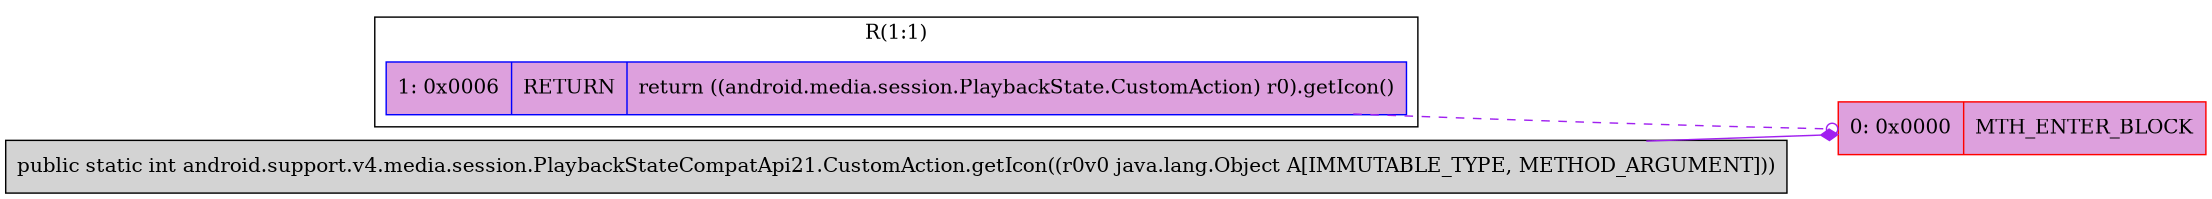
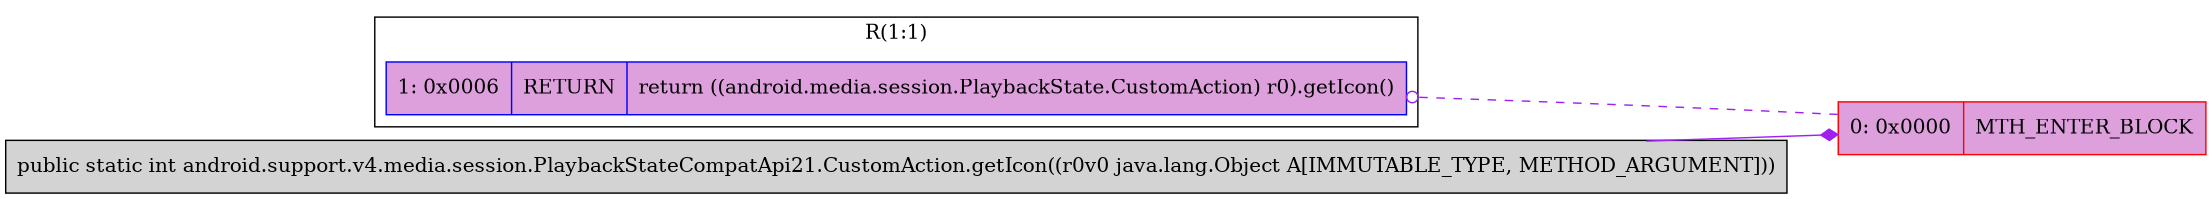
edge "1: 0x0006" -> "0: 0x0000": reversed
